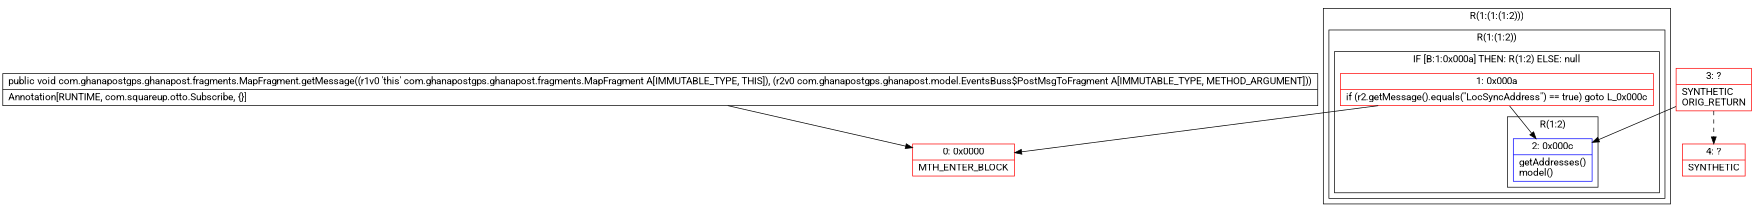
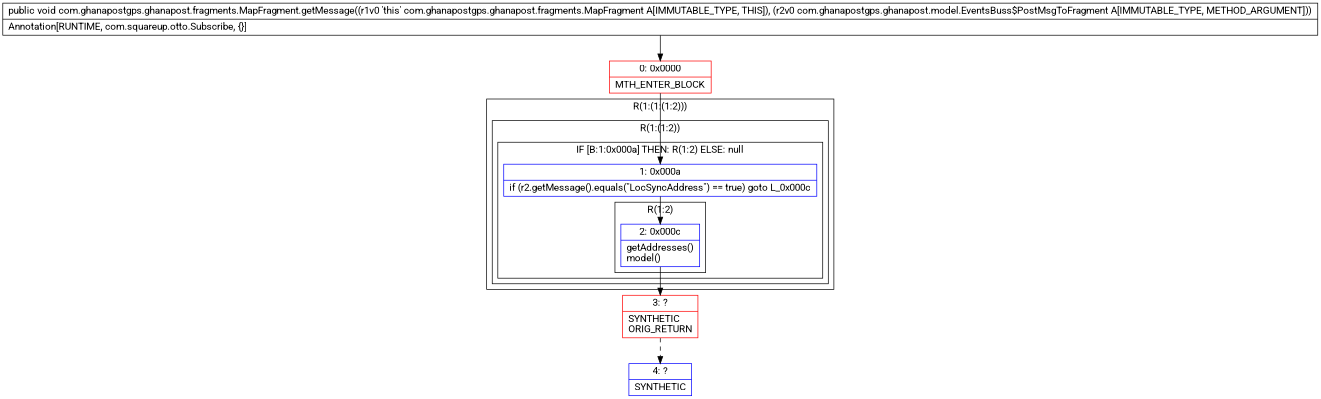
node "1: 0x000a": color red -> blue
edge "3: ?" -> "2: 0x000c": reversed
edge "1: 0x000a" -> "0: 0x0000": reversed
node "4: ?": color red -> blue
